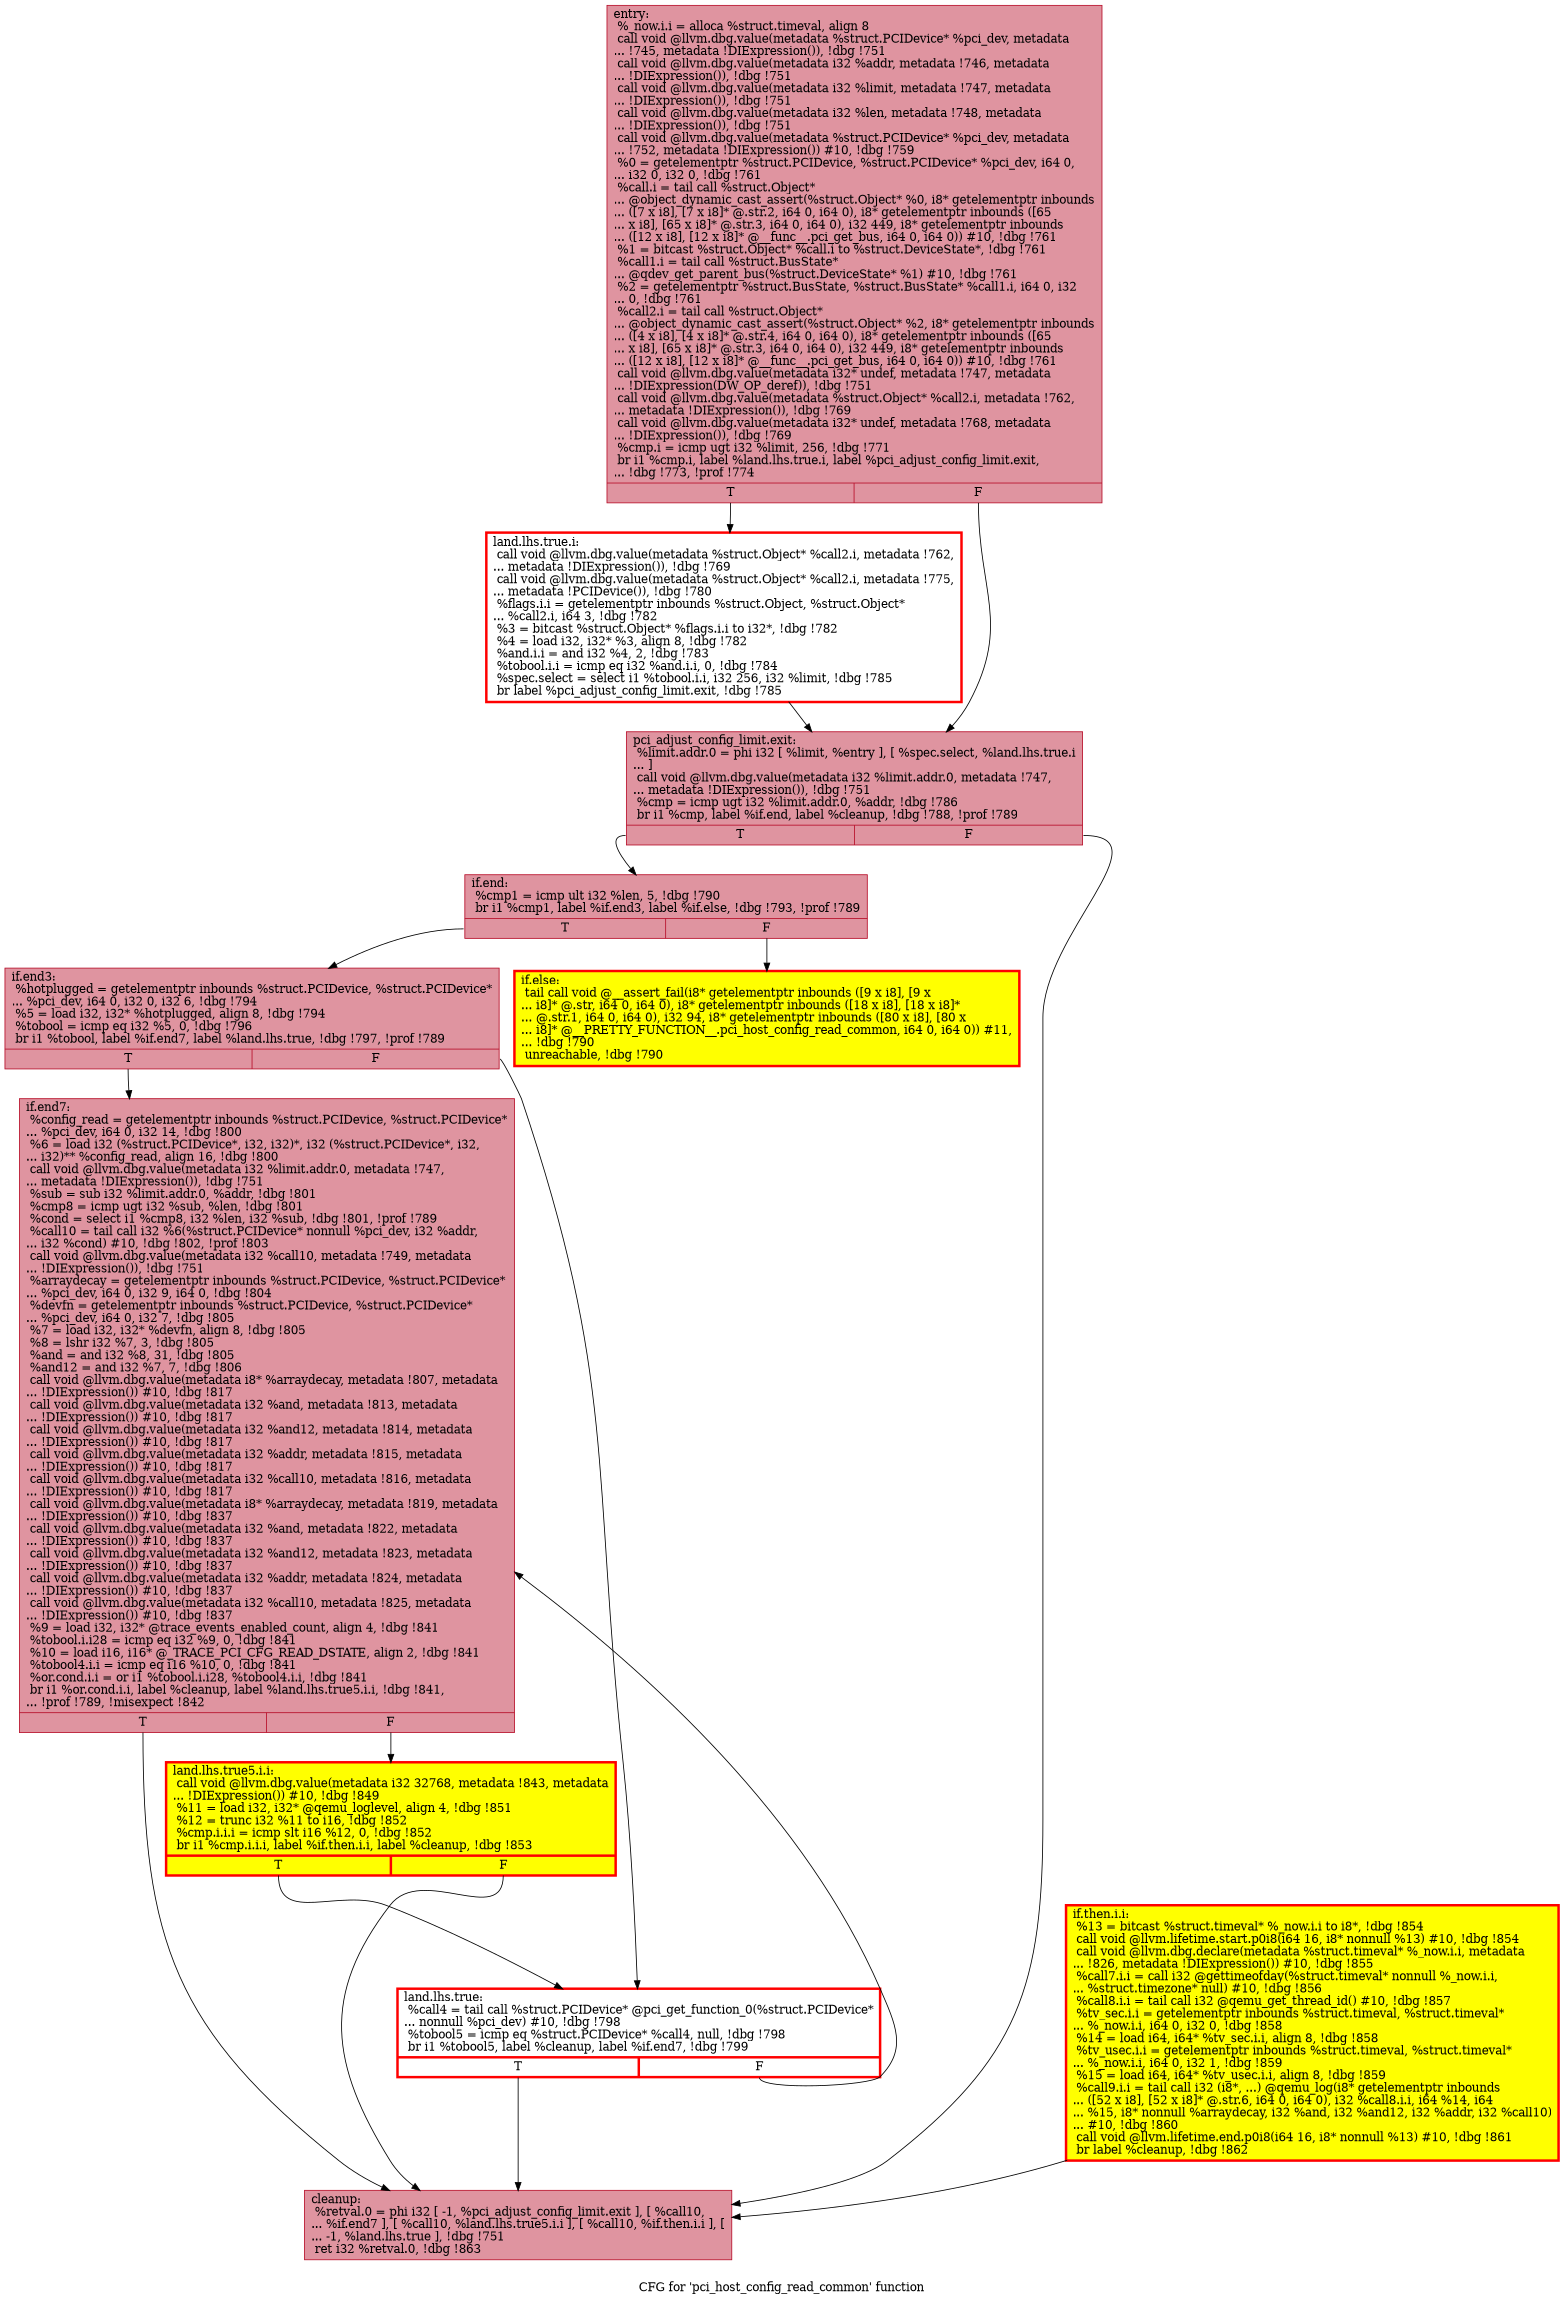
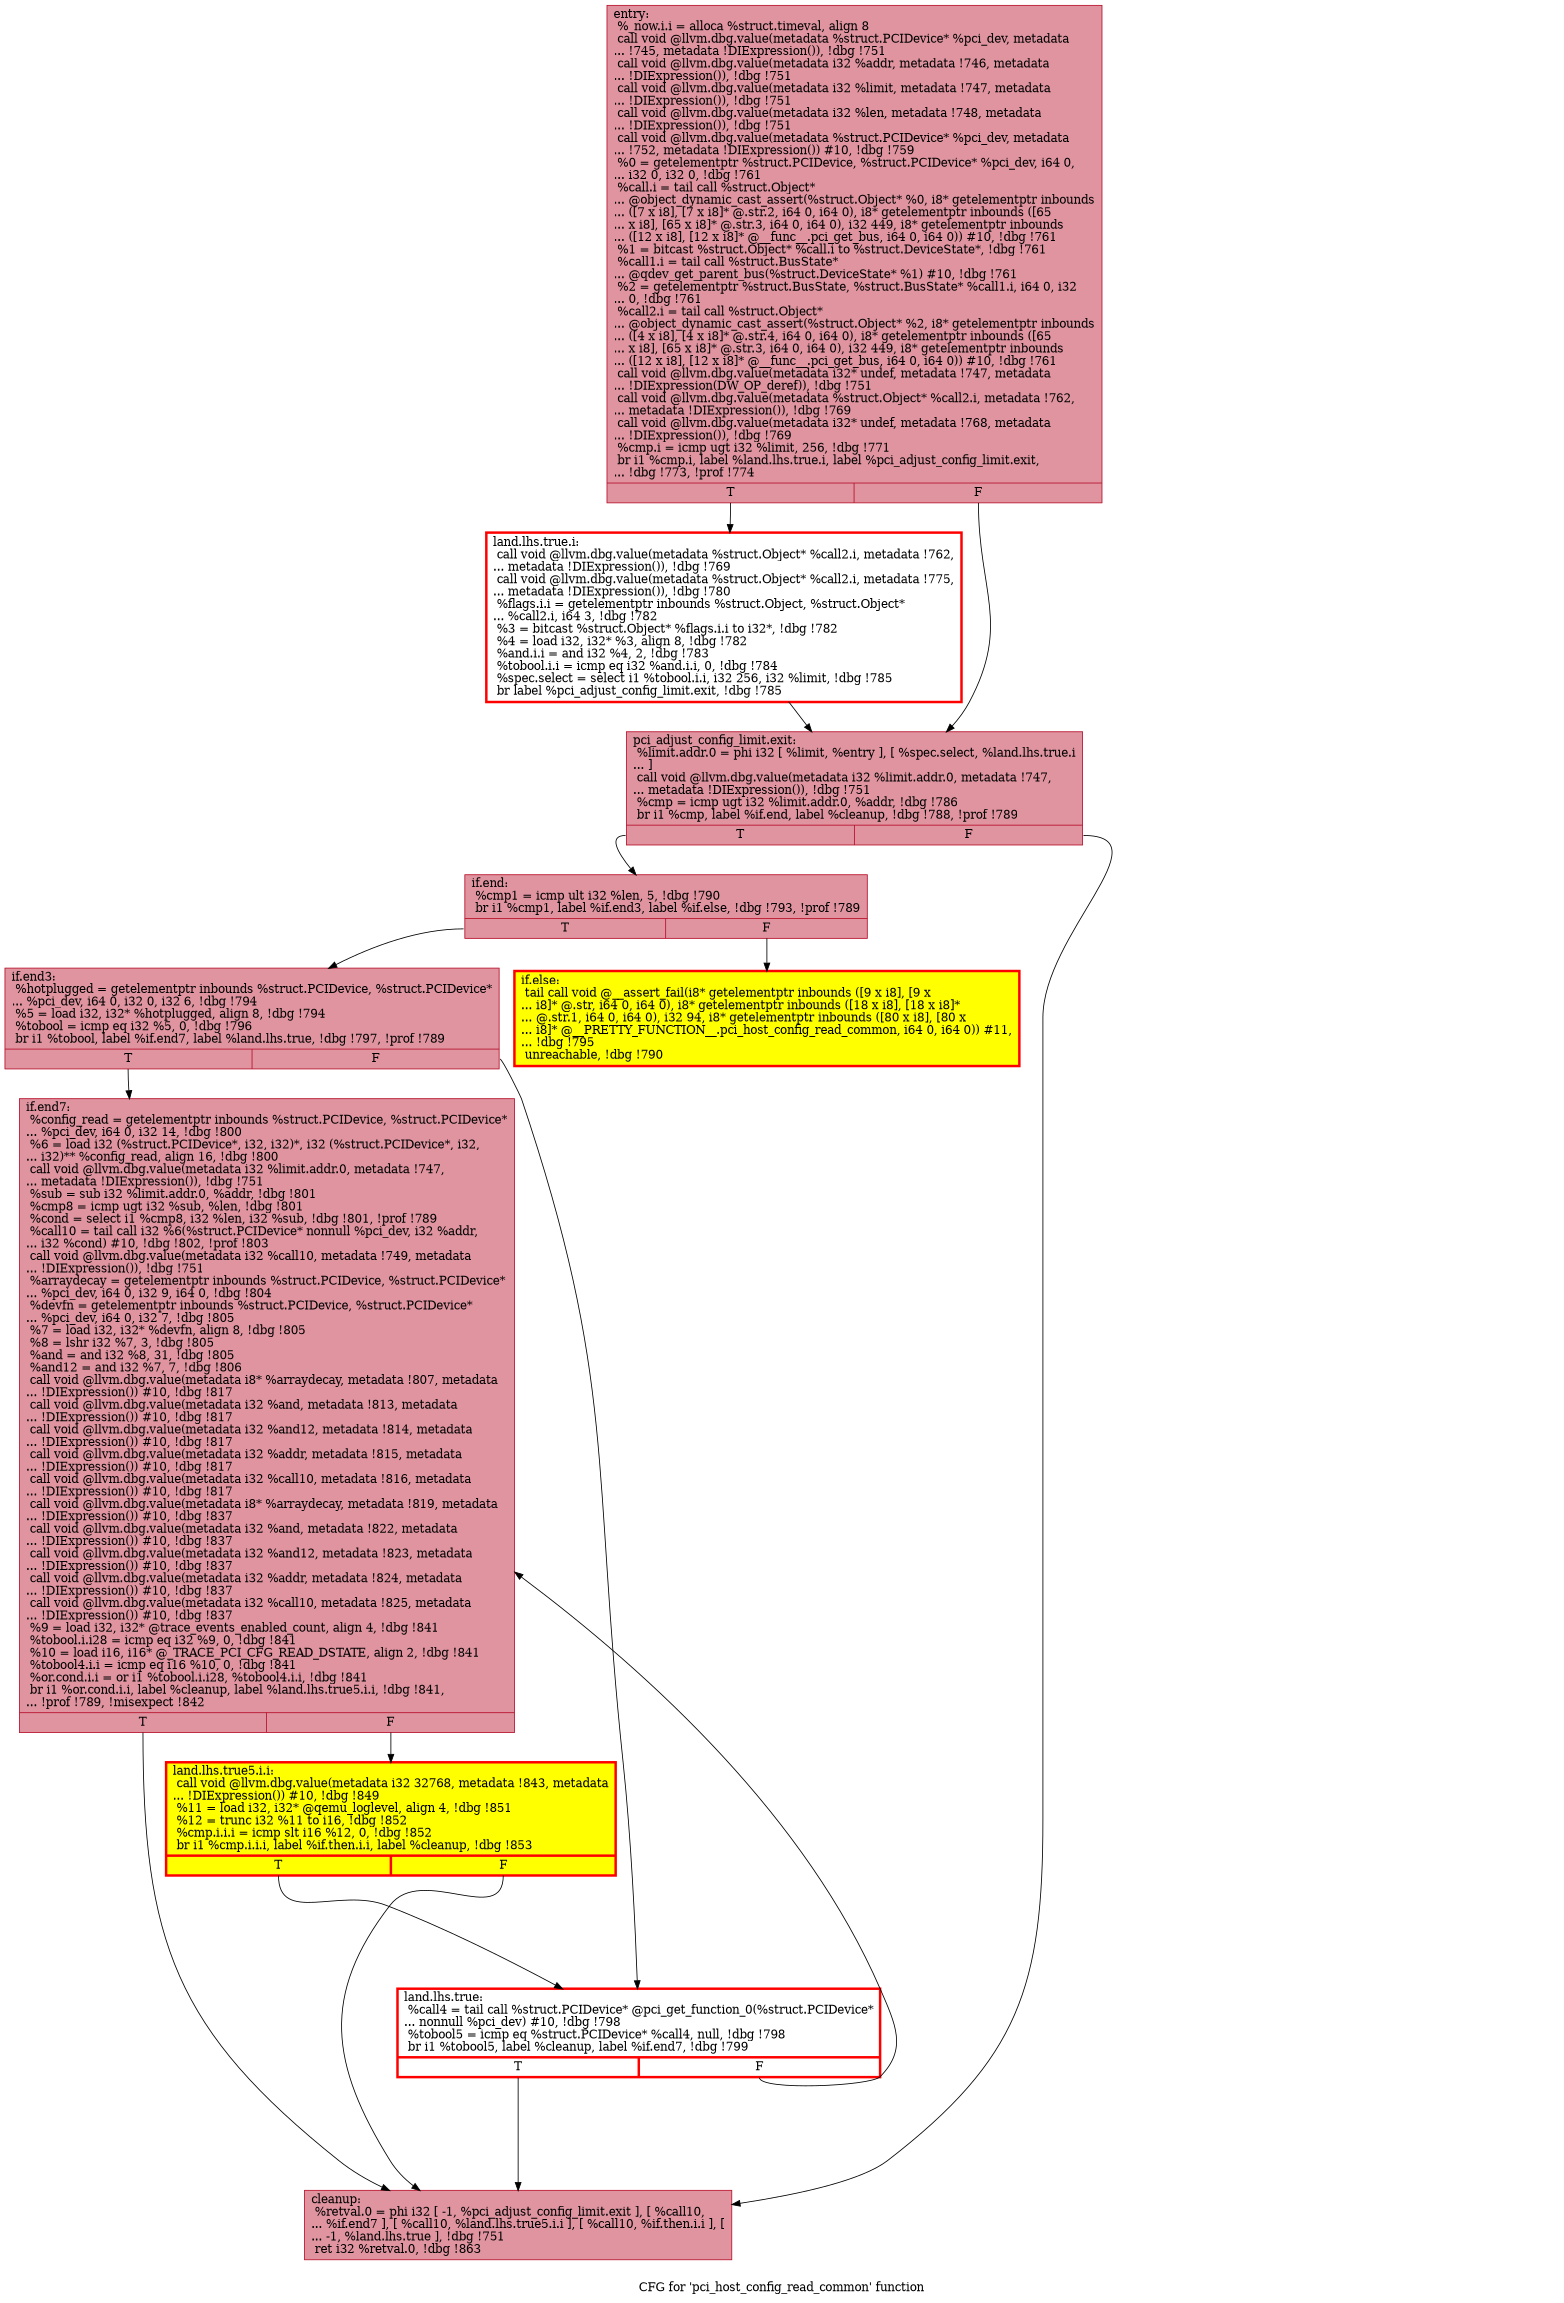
node "land.lhs.true.i:": text "... metadata !PCIDevice()), !dbg !780" -> "... metadata !DIExpression()), !dbg !780"
node "if.else:": text "... !dbg !790" -> "... !dbg !795"
node "if.then.i.i:": removed
